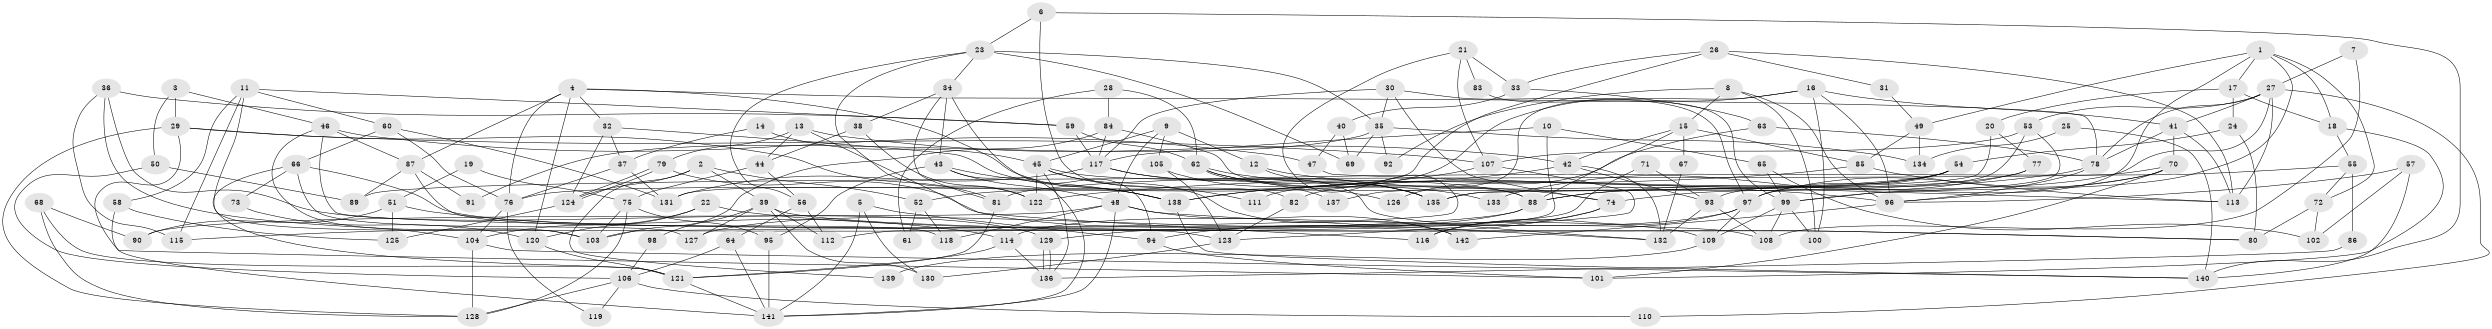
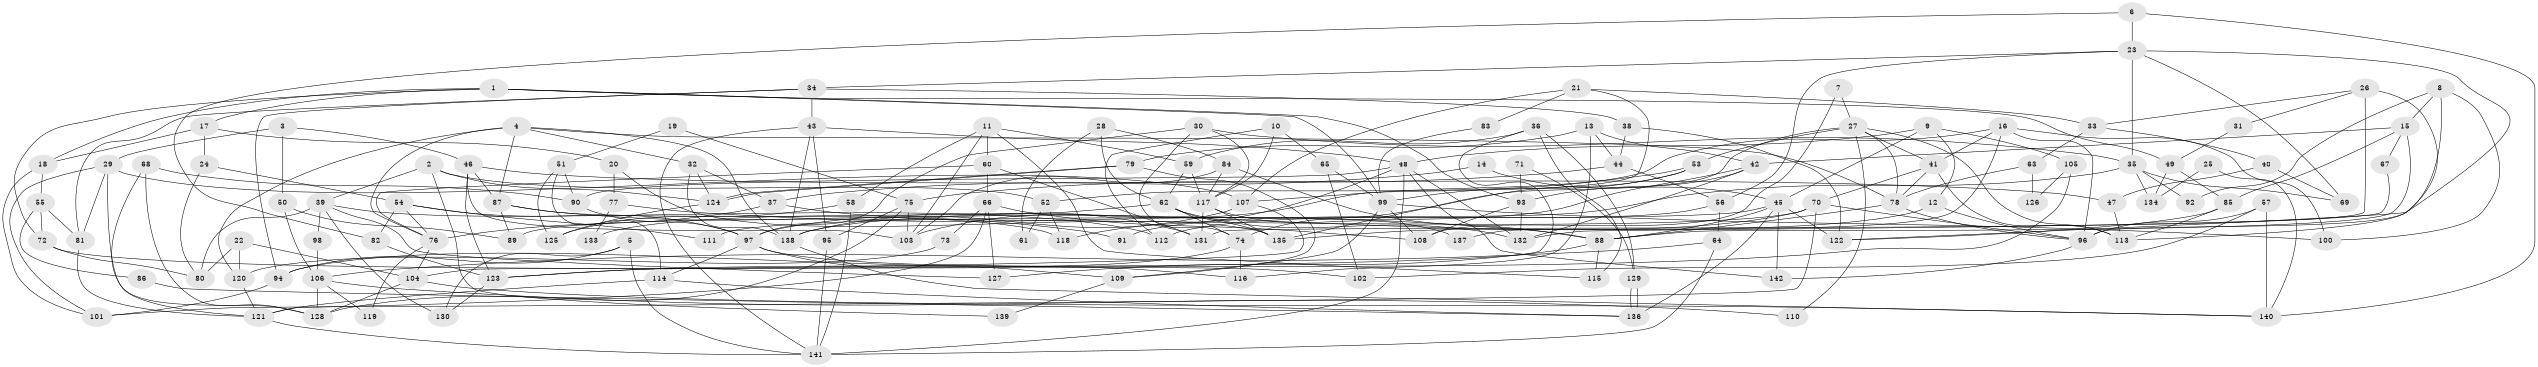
edge "90" -- "97": added
